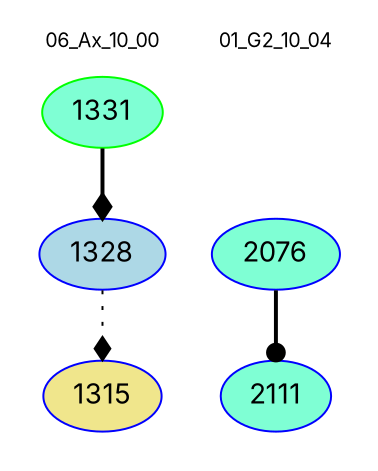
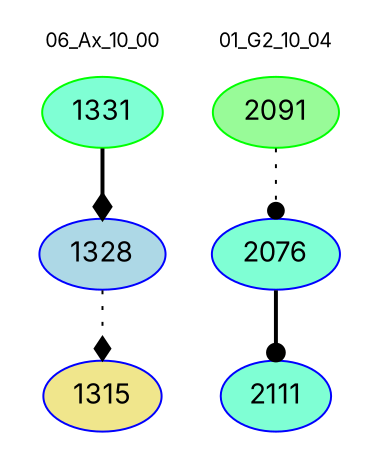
node "2091": added
